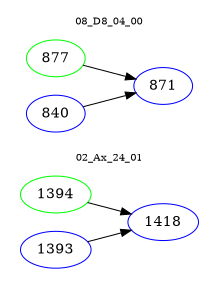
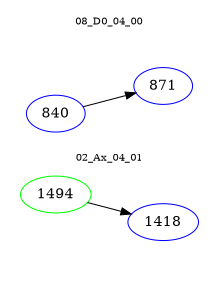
cluster "08_D8_04_00": label "08_D8_04_00" -> "08_D0_04_00"
node "877": removed
cluster "02_Ax_24_01": label "02_Ax_24_01" -> "02_Ax_04_01"
node "1394": label "1394" -> "1494"
node "1393": removed
